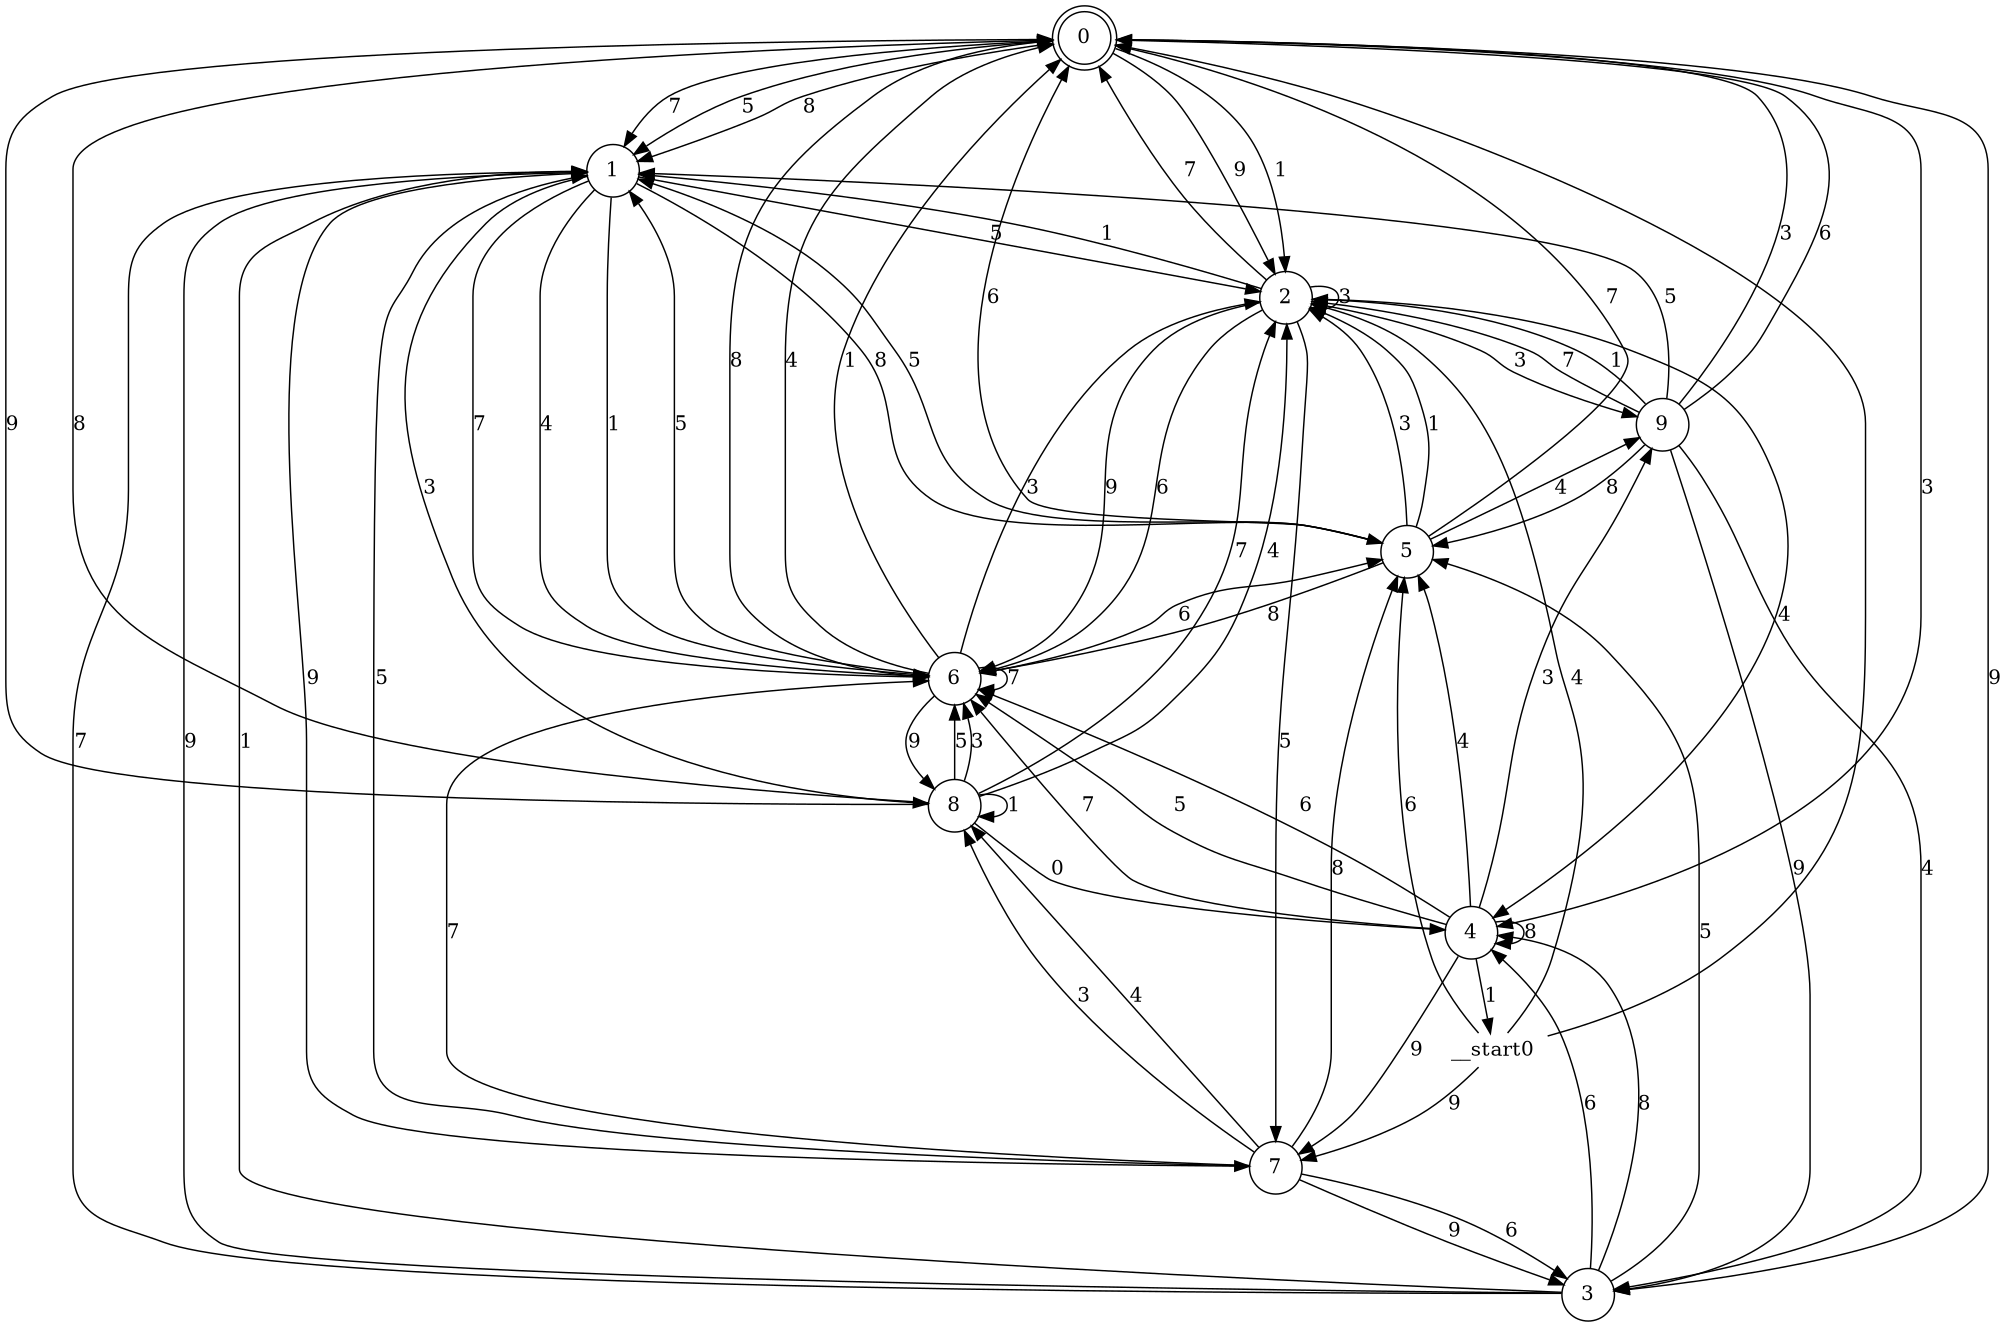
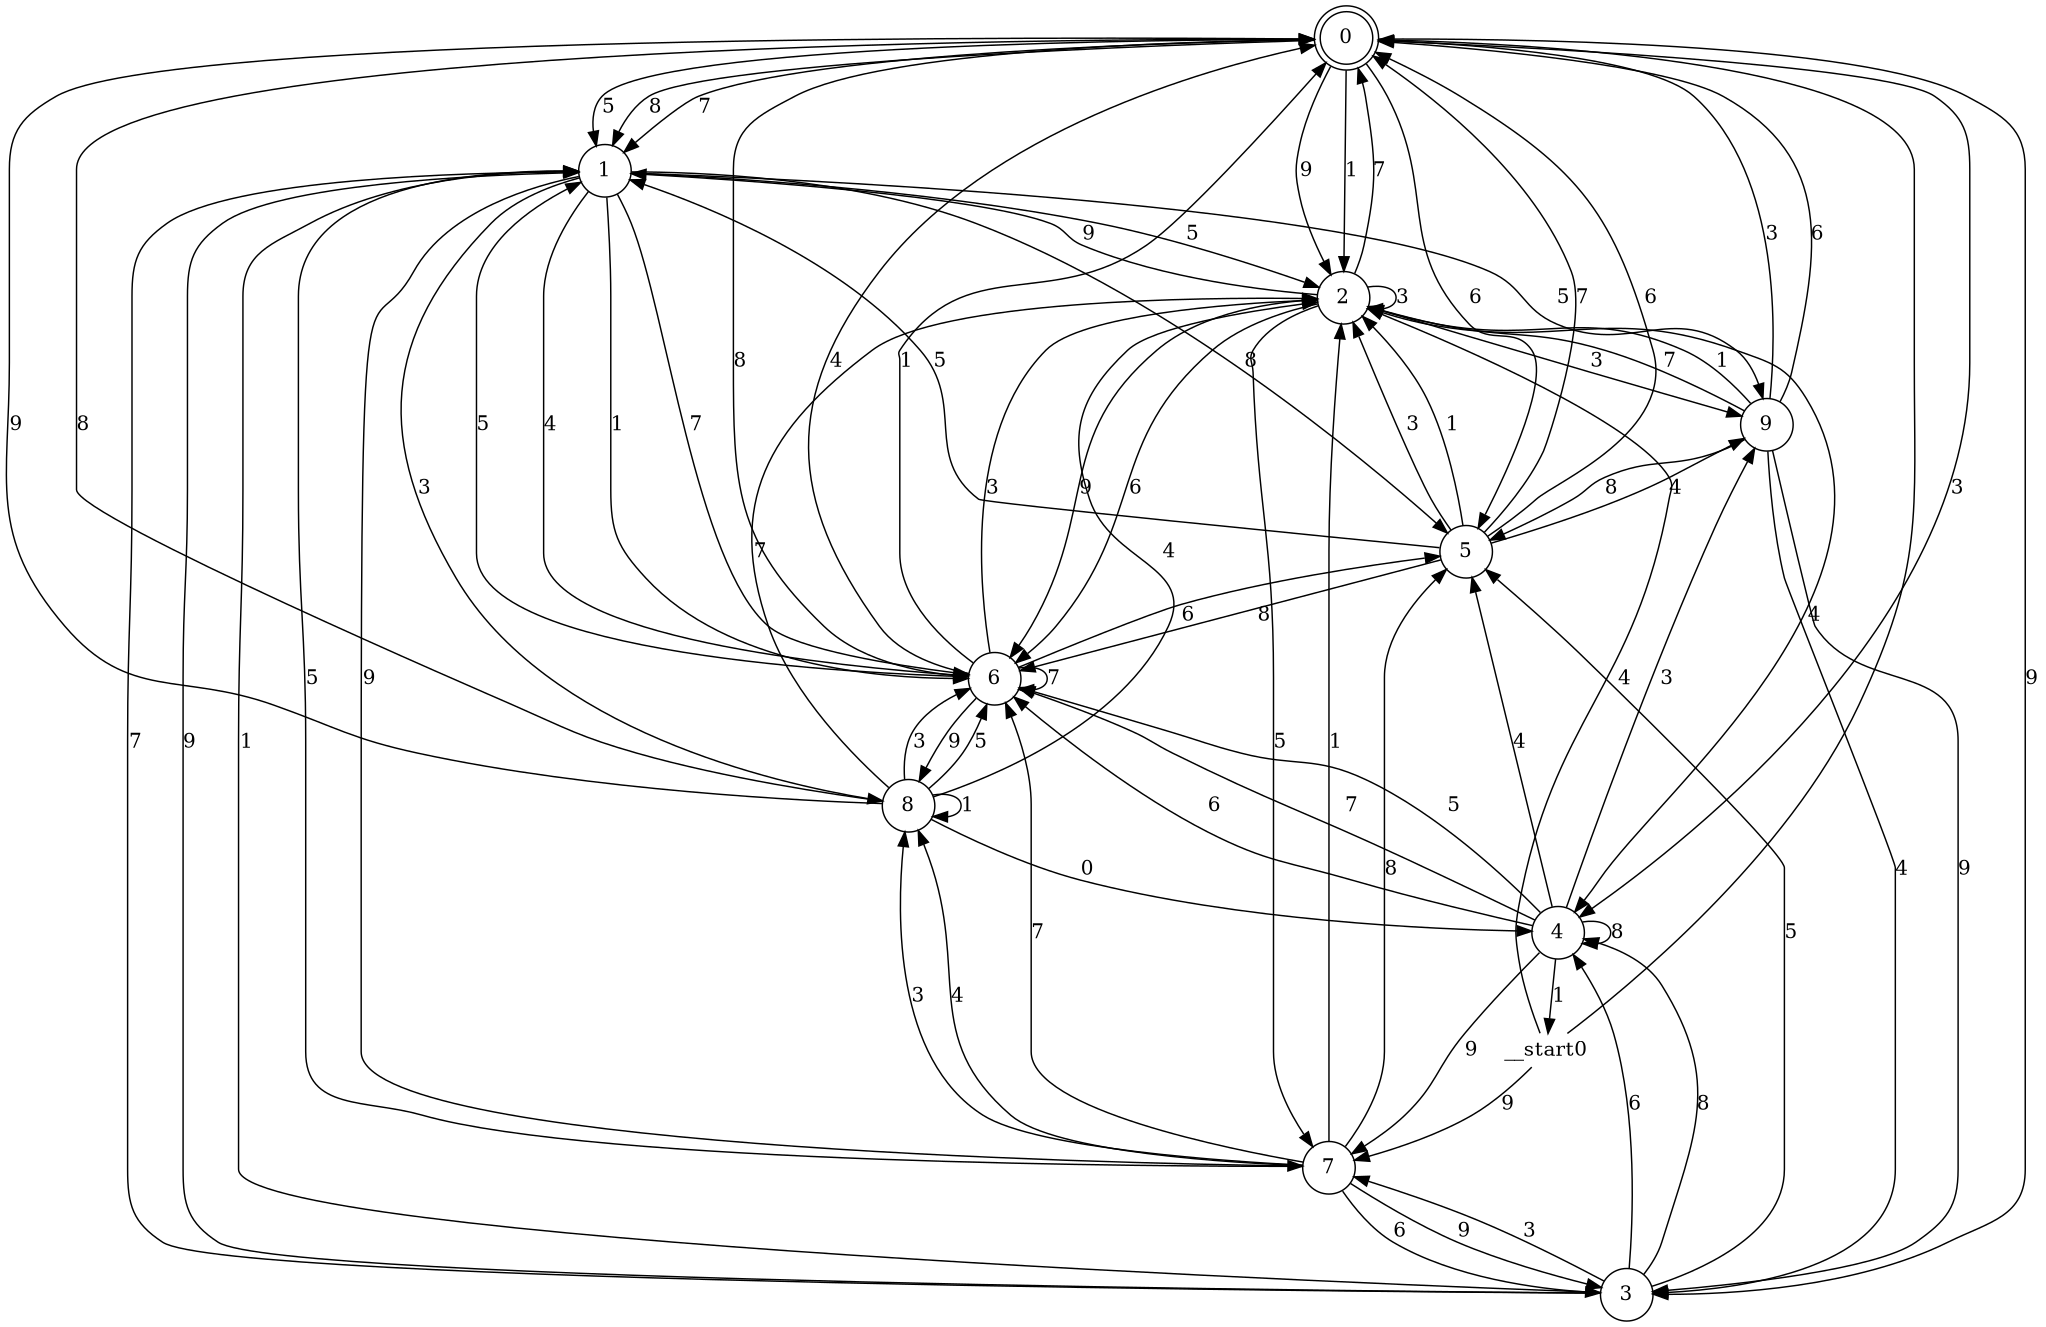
edge "9" -> "1": reversed
edge "2" -> "1": label "1" -> "9"
edge "7" -> "2": added, label "1"
edge "__start0" -> "5": now "0" -> "5"
edge "3" -> "7": added, label "3"
